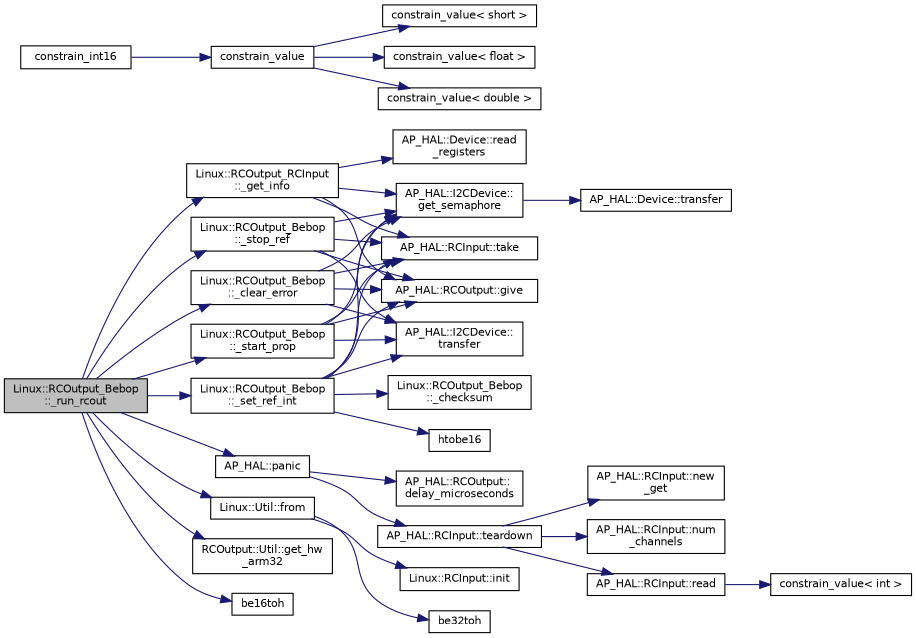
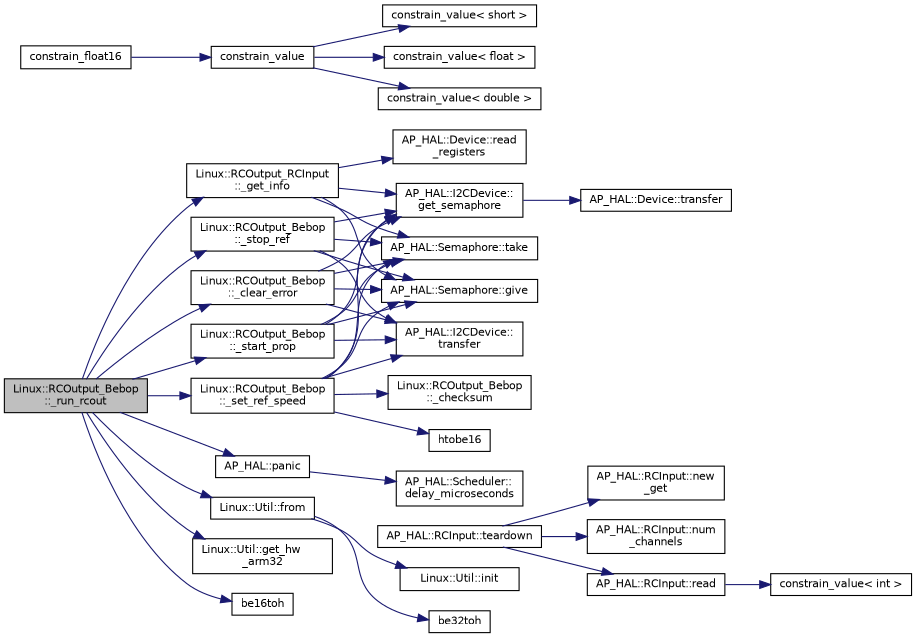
node "constrain_int16": label "constrain_int16" -> "constrain_float16"
node "AP_HAL::RCInput::take": label "AP_HAL::RCInput::take" -> "AP_HAL::Semaphore::take"
node "AP_HAL::RCOutput::give": label "AP_HAL::RCOutput::give" -> "AP_HAL::Semaphore::give"
node "Linux::RCOutput_Bebop ::_set_ref_int": label "Linux::RCOutput_Bebop ::_set_ref_int" -> "Linux::RCOutput_Bebop ::_set_ref_speed"
node "AP_HAL::RCOutput:: delay_microseconds": label "AP_HAL::RCOutput:: delay_microseconds" -> "AP_HAL::Scheduler:: delay_microseconds"
edge "AP_HAL::panic" -> "AP_HAL::RCInput::teardown": removed
node "RCOutput::Util::get_hw _arm32": label "RCOutput::Util::get_hw _arm32" -> "Linux::Util::get_hw _arm32"
node "Linux::RCInput::init": label "Linux::RCInput::init" -> "Linux::Util::init"
